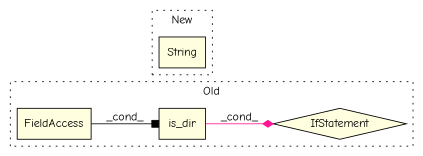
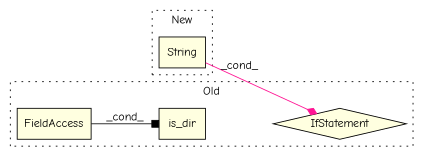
edge "is_dir" -> "IfStatement": now "String" -> "IfStatement"
